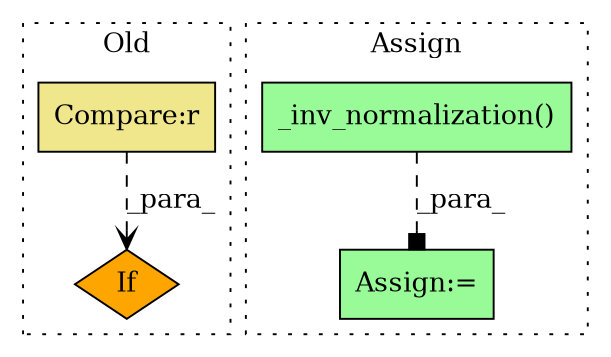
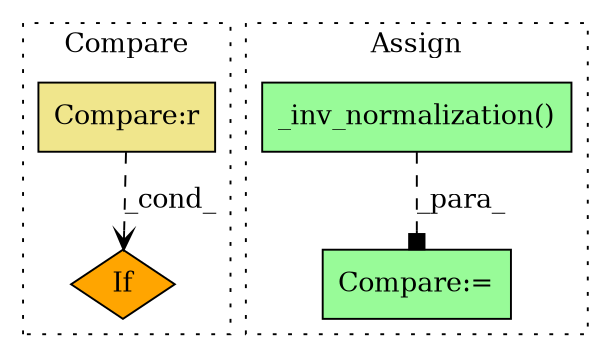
cluster "Old": label "Old" -> "Compare"
edge "Compare:r" -> "If": label "_para_" -> "_cond_"
node "Assign:=": label "Assign:=" -> "Compare:="
